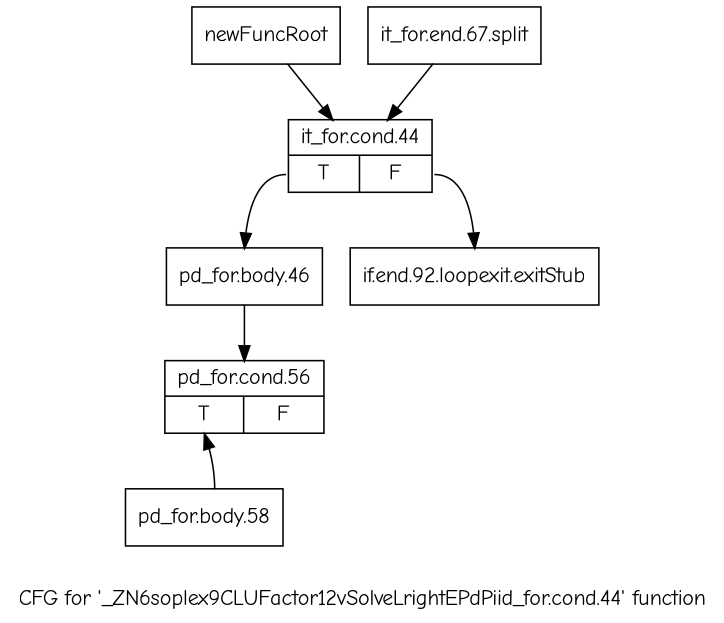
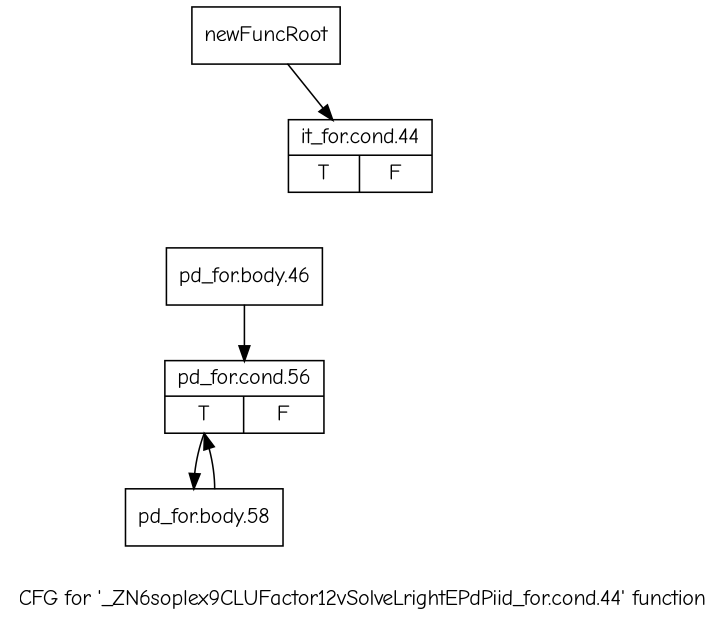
node "it_for.end.67.split": removed
edge "it_for.cond.44" -> "pd_for.body.46": removed
node "if.end.92.loopexit.exitStub": removed
edge "pd_for.cond.56" -> "pd_for.body.58": added
